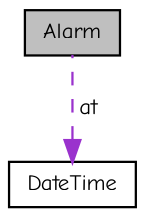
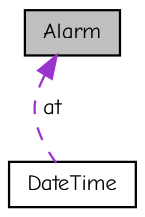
edge "Alarm" -> "DateTime": reversed
